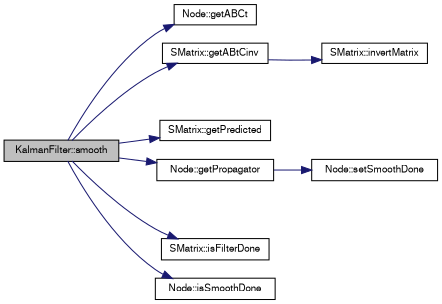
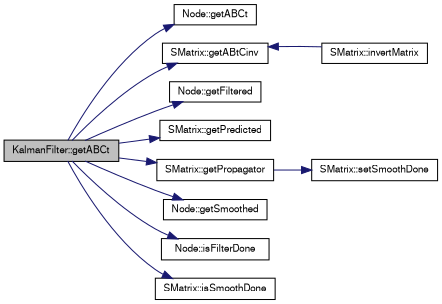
edge "SMatrix::getABtCinv" -> "SMatrix::invertMatrix": reversed
node "Node::getFiltered": added
node "KalmanFilter::smooth": label "KalmanFilter::smooth" -> "KalmanFilter::getABCt"
node "Node::getPropagator": label "Node::getPropagator" -> "SMatrix::getPropagator"
node "Node::setSmoothDone": label "Node::setSmoothDone" -> "SMatrix::setSmoothDone"
node "Node::getSmoothed": added
node "SMatrix::isFilterDone": label "SMatrix::isFilterDone" -> "Node::isFilterDone"
node "Node::isSmoothDone": label "Node::isSmoothDone" -> "SMatrix::isSmoothDone"
